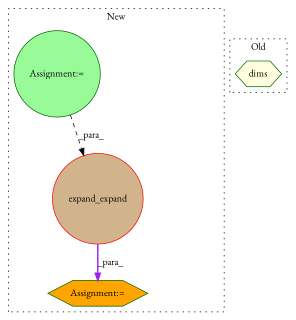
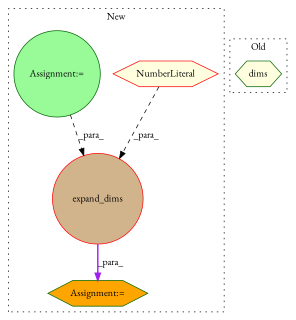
node "NumberLiteral": added
node "expand_expand": label "expand_expand" -> "expand_dims"
